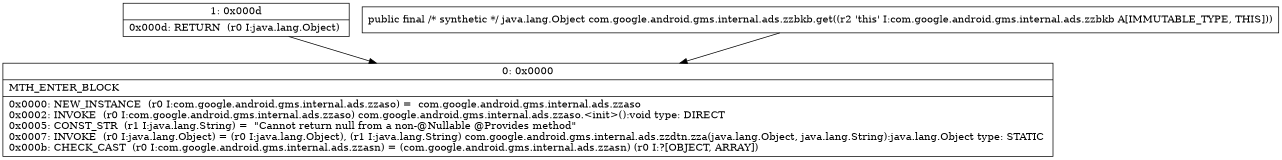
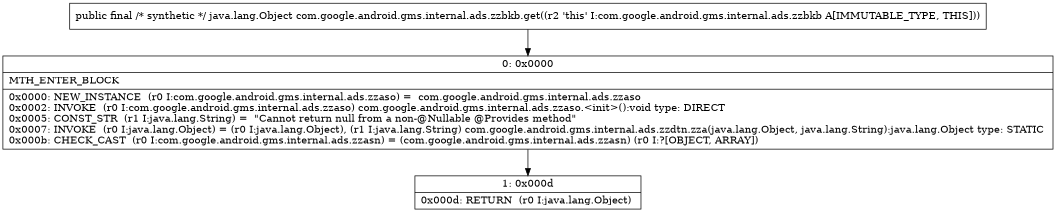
edge "1: 0x000d" -> "0: 0x0000": reversed
